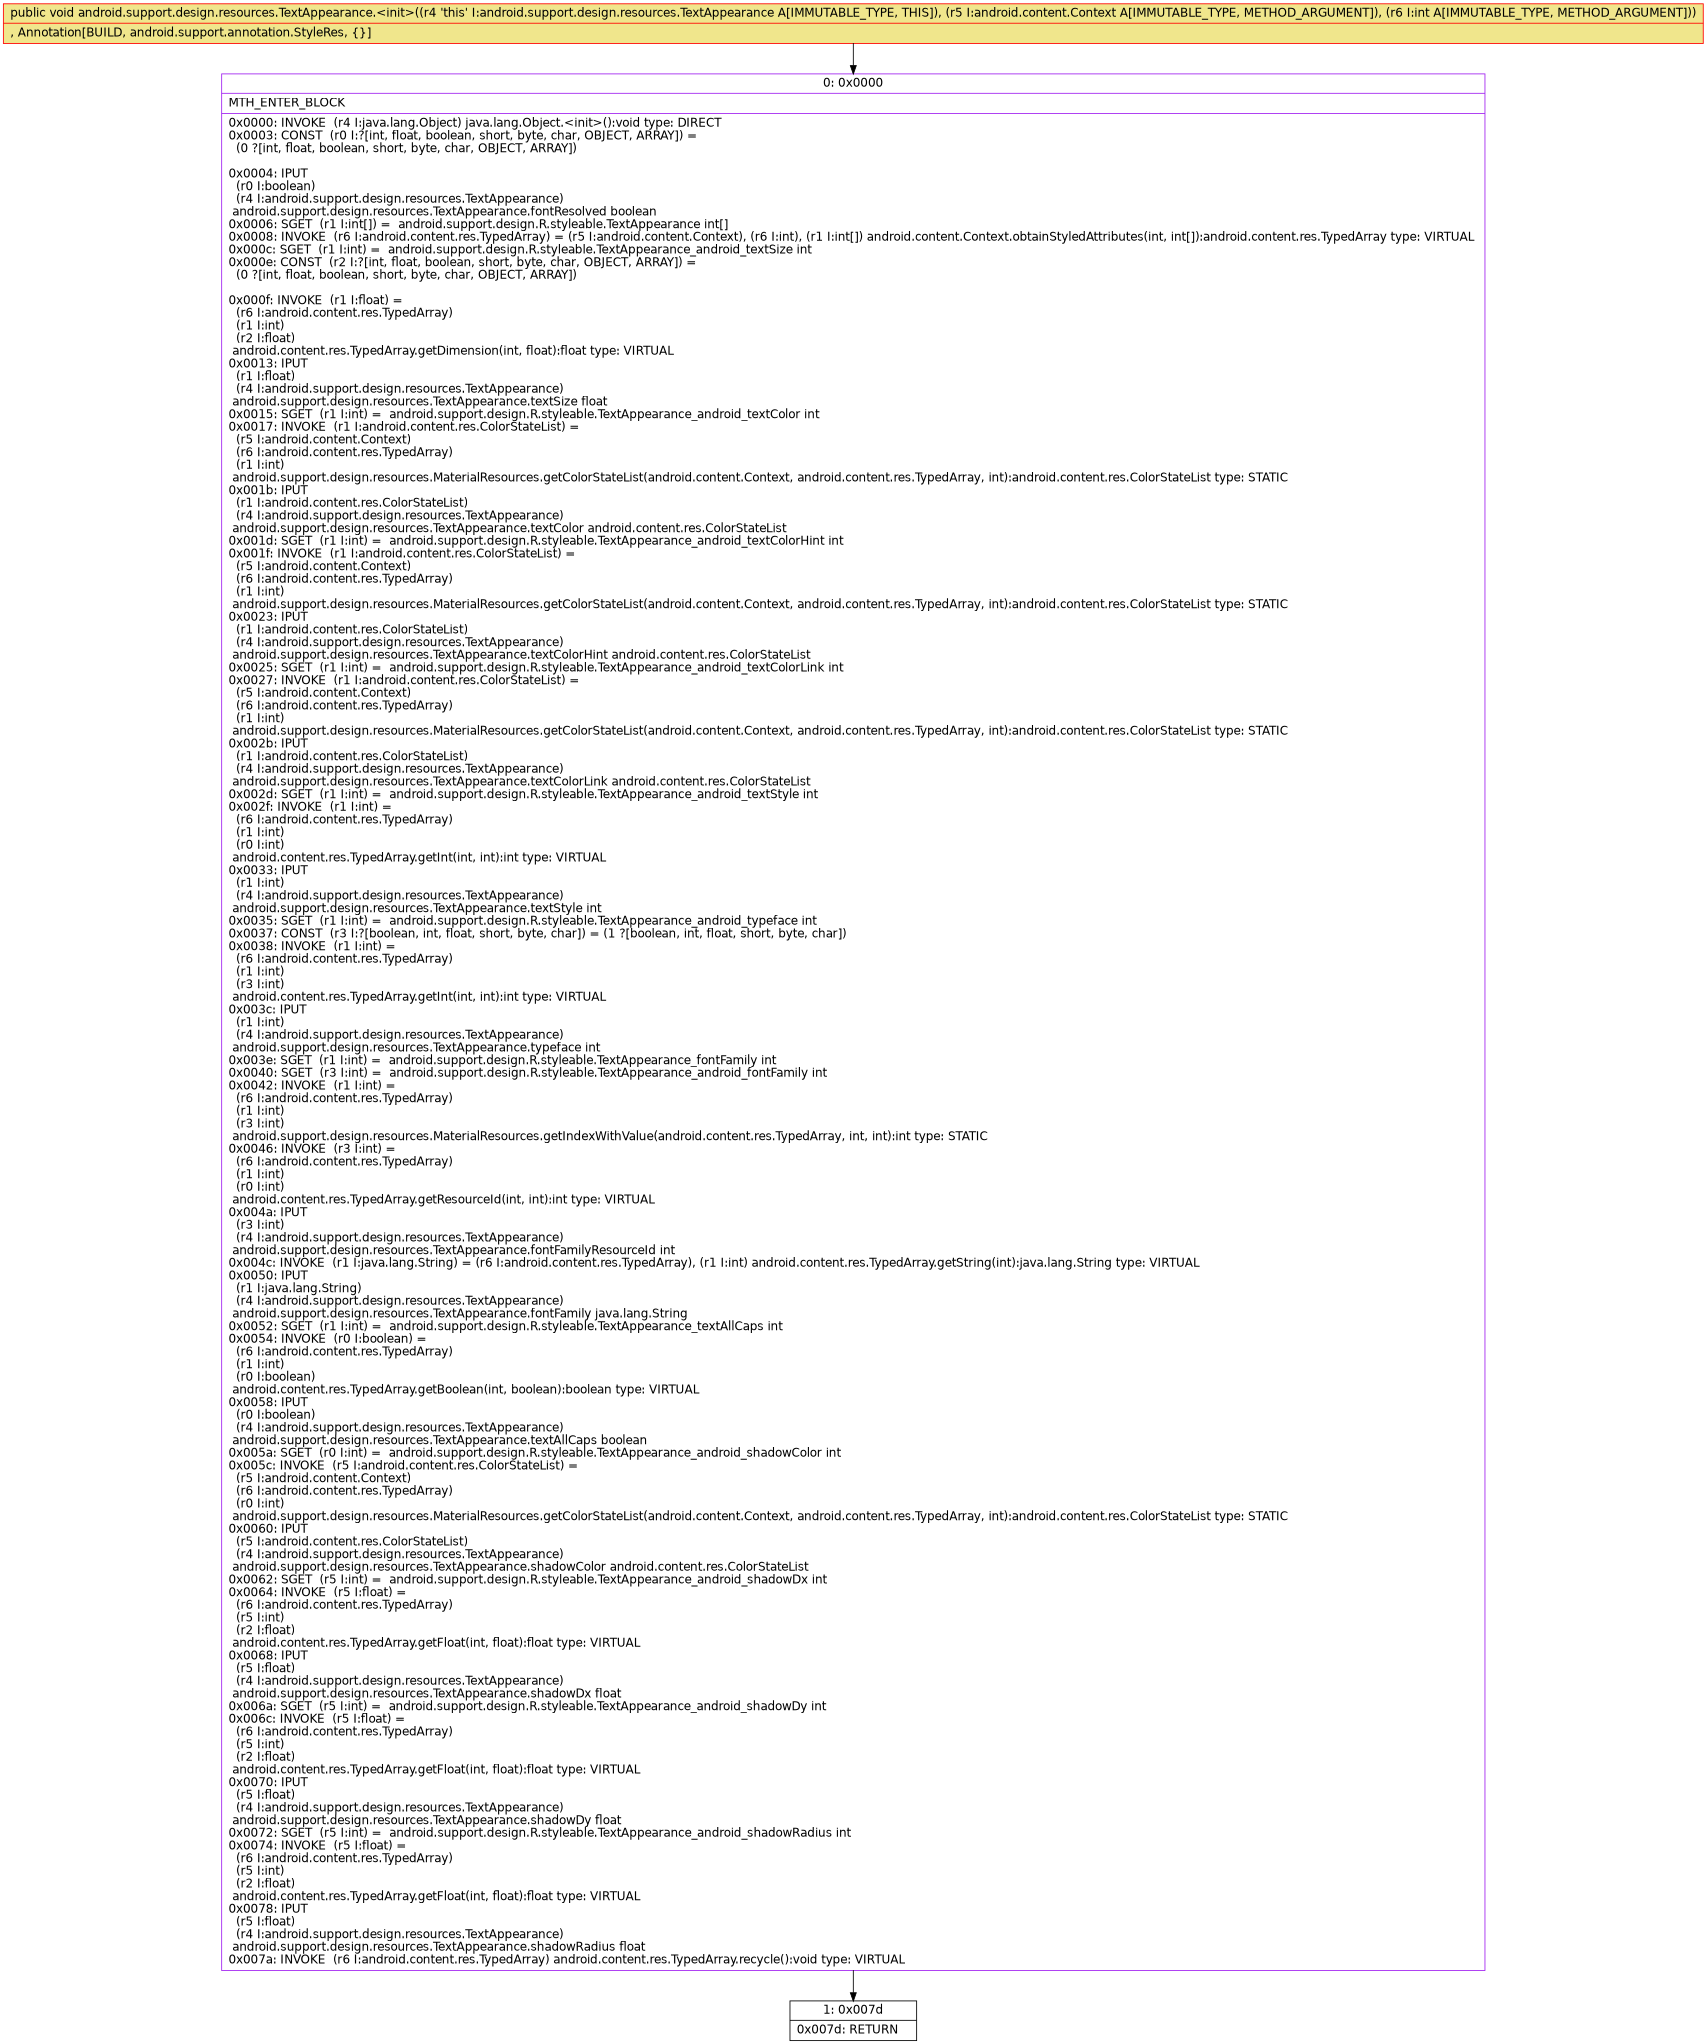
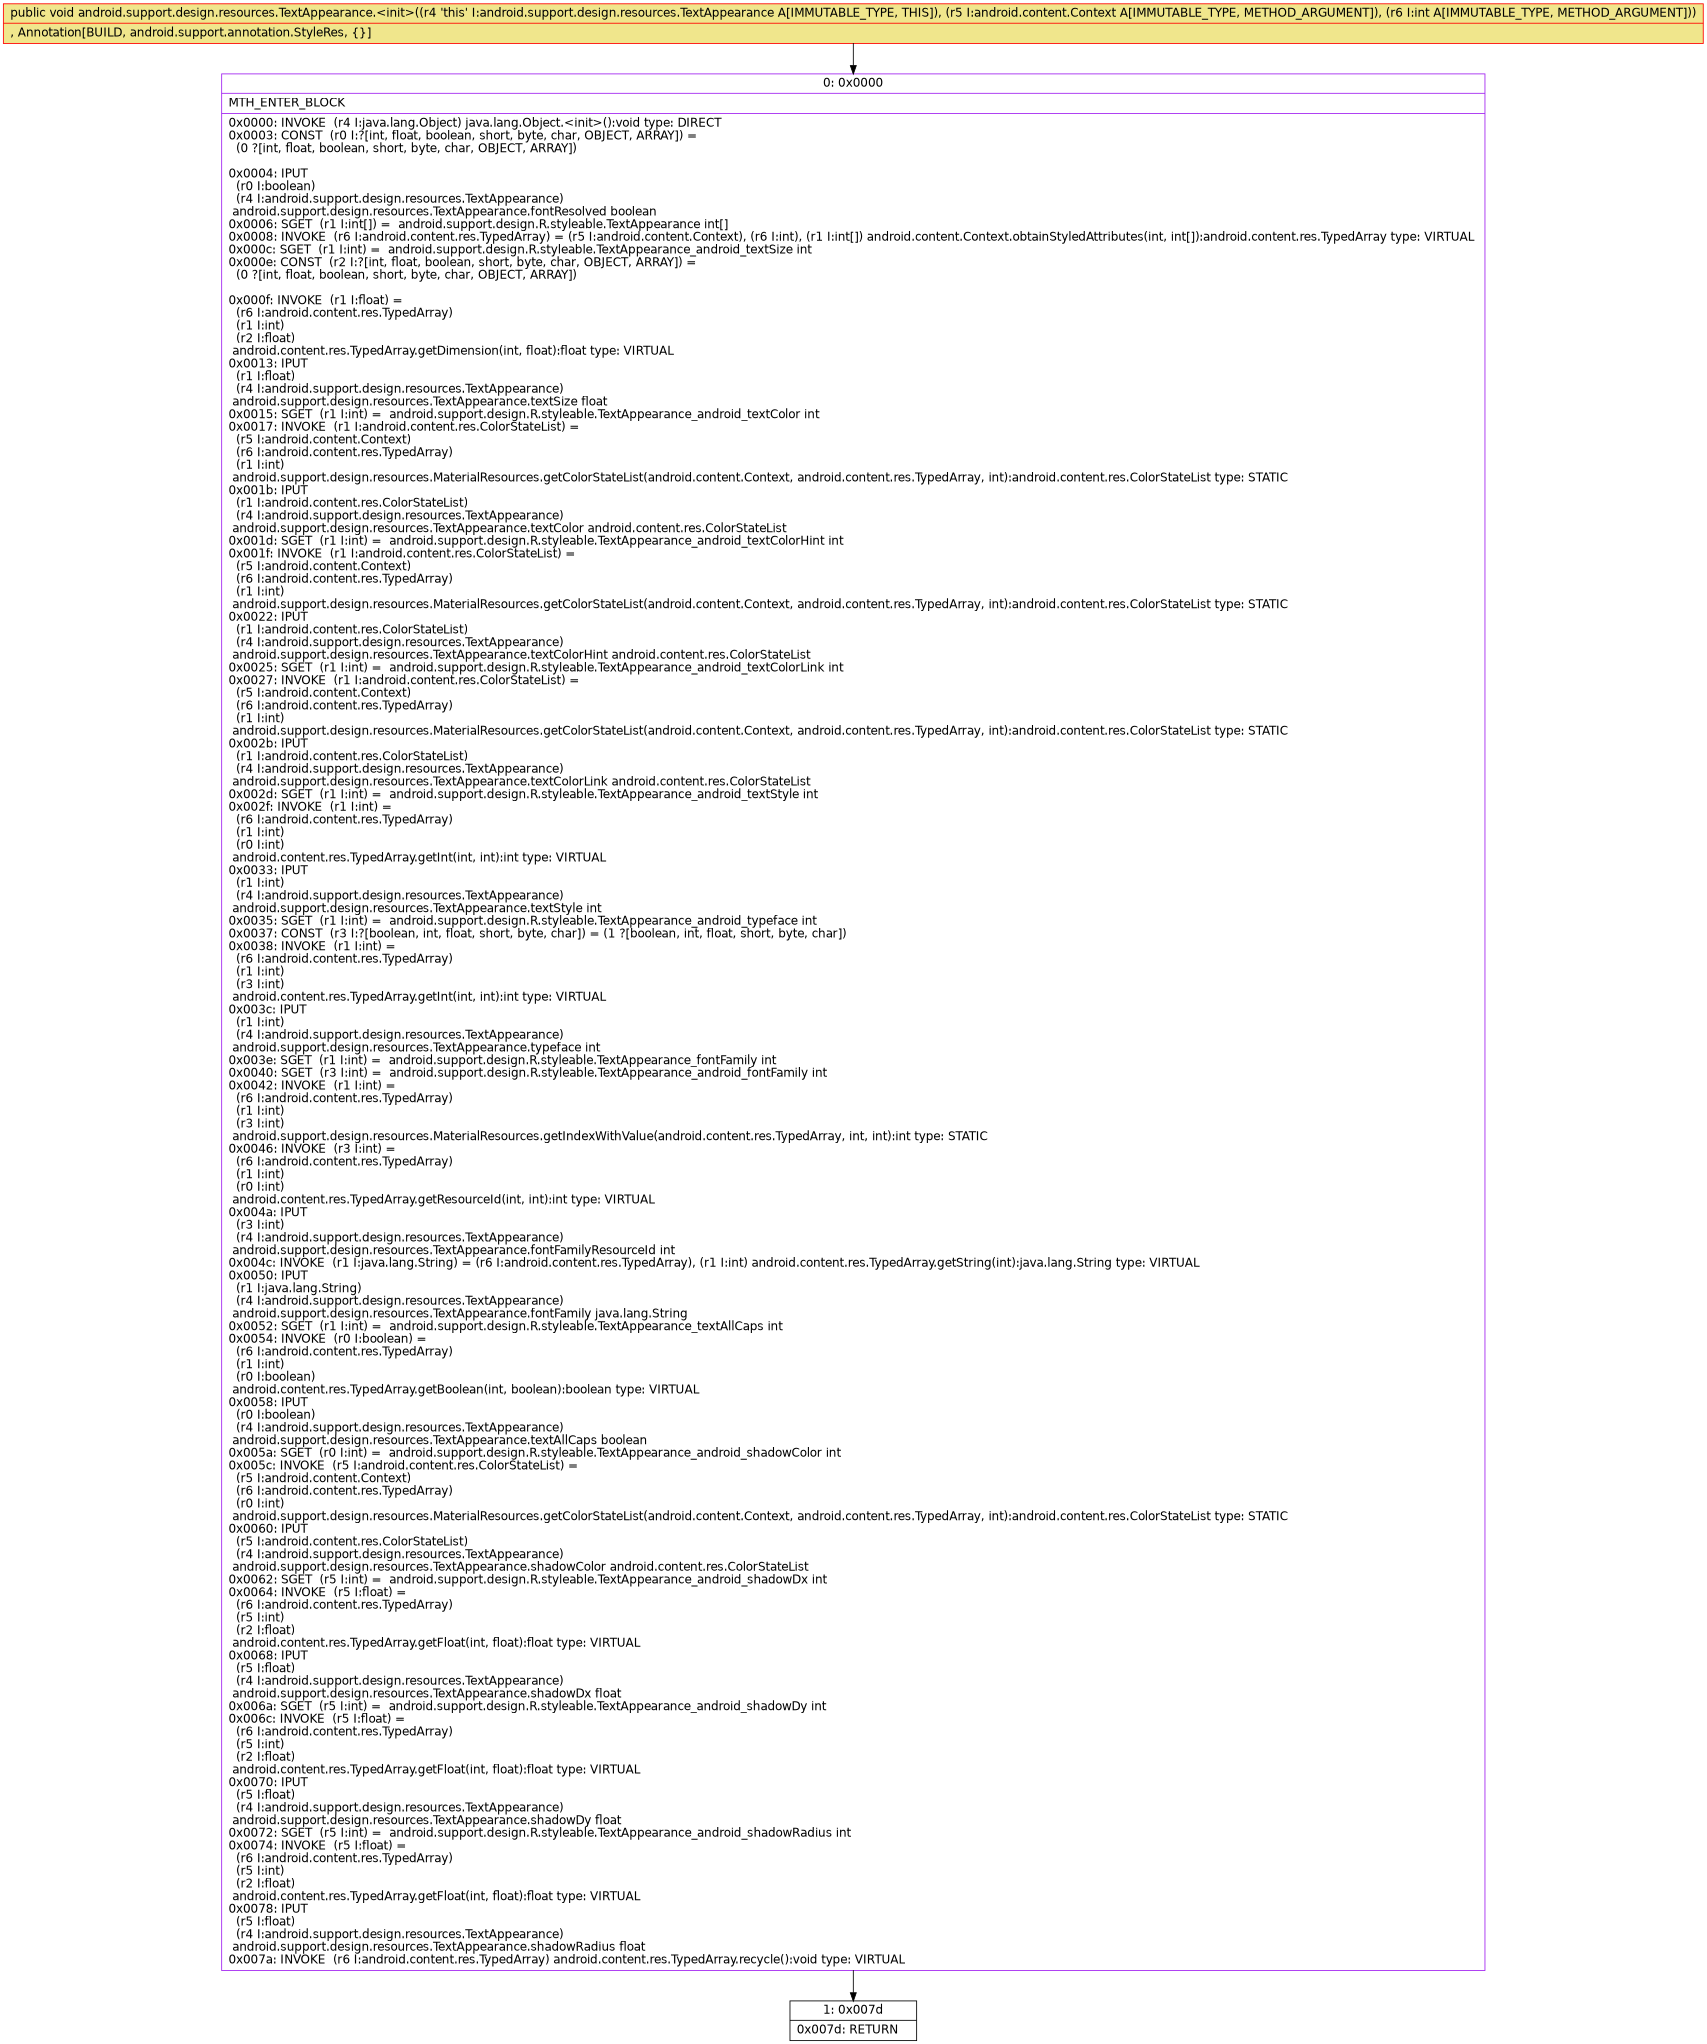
node "0: 0x0000": text "0x0023: IPUT" -> "0x0022: IPUT"
